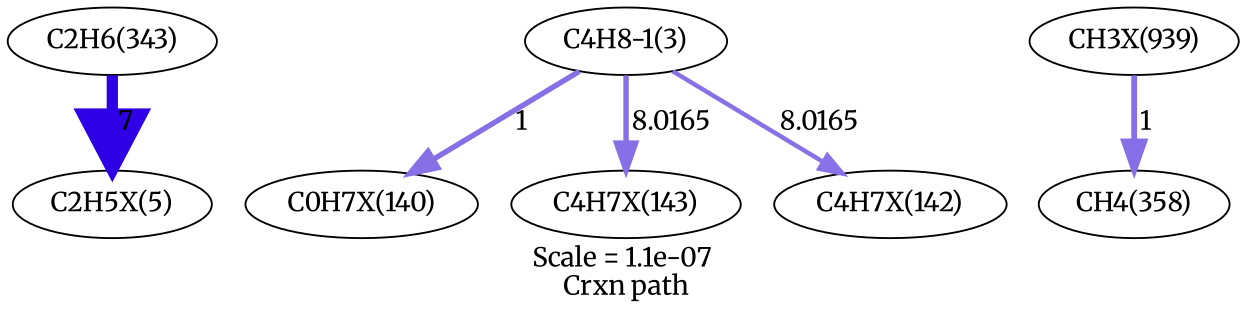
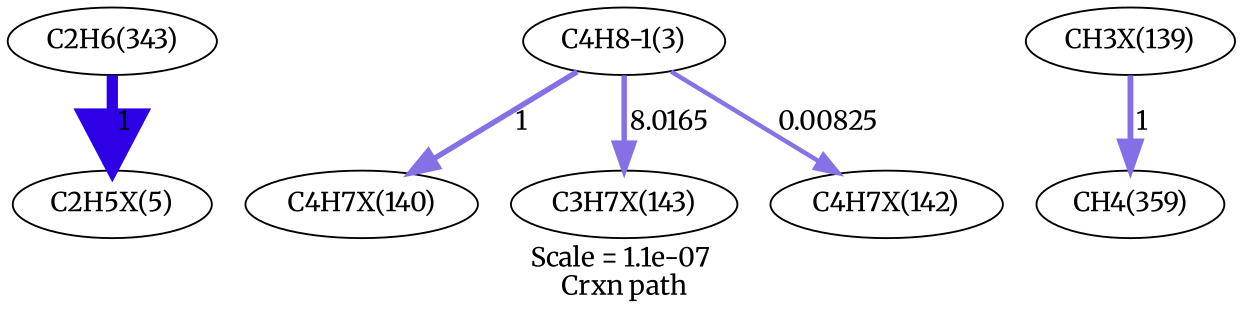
node "CH3X(939)": label "CH3X(939)" -> "CH3X(139)"
edge "C2H6(343)" -> "C2H5X(5)": label " 7" -> " 1"
edge "C4H8-1(3)" -> "C4H7X(142)": label " 8.0165" -> " 0.00825"
node "C0H7X(140)": label "C0H7X(140)" -> "C4H7X(140)"
node "C4H7X(143)": label "C4H7X(143)" -> "C3H7X(143)"
node "CH4(358)": label "CH4(358)" -> "CH4(359)"
